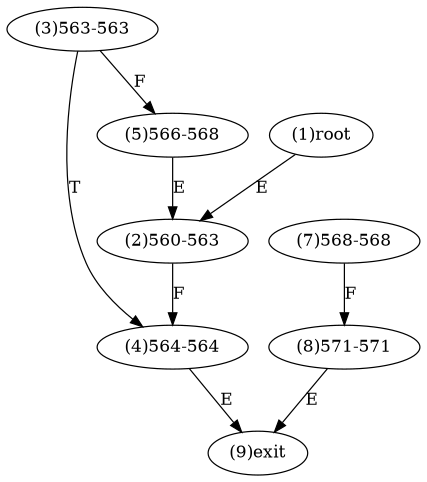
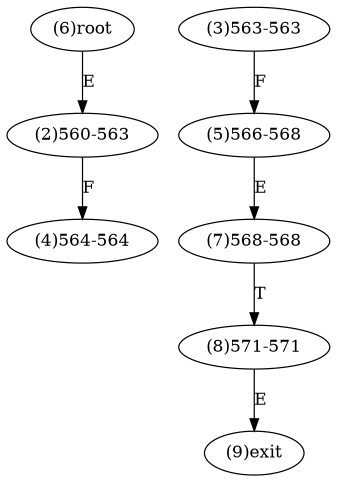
node "(1)root": label "(1)root" -> "(6)root"
edge "(5)566-568" -> "(2)560-563": now "(5)566-568" -> "(7)568-568"
edge "(3)563-563" -> "(4)564-564": removed, label "T"
edge "(7)568-568" -> "(8)571-571": label "F" -> "T"
edge "(4)564-564" -> "(9)exit": removed, label "E"
